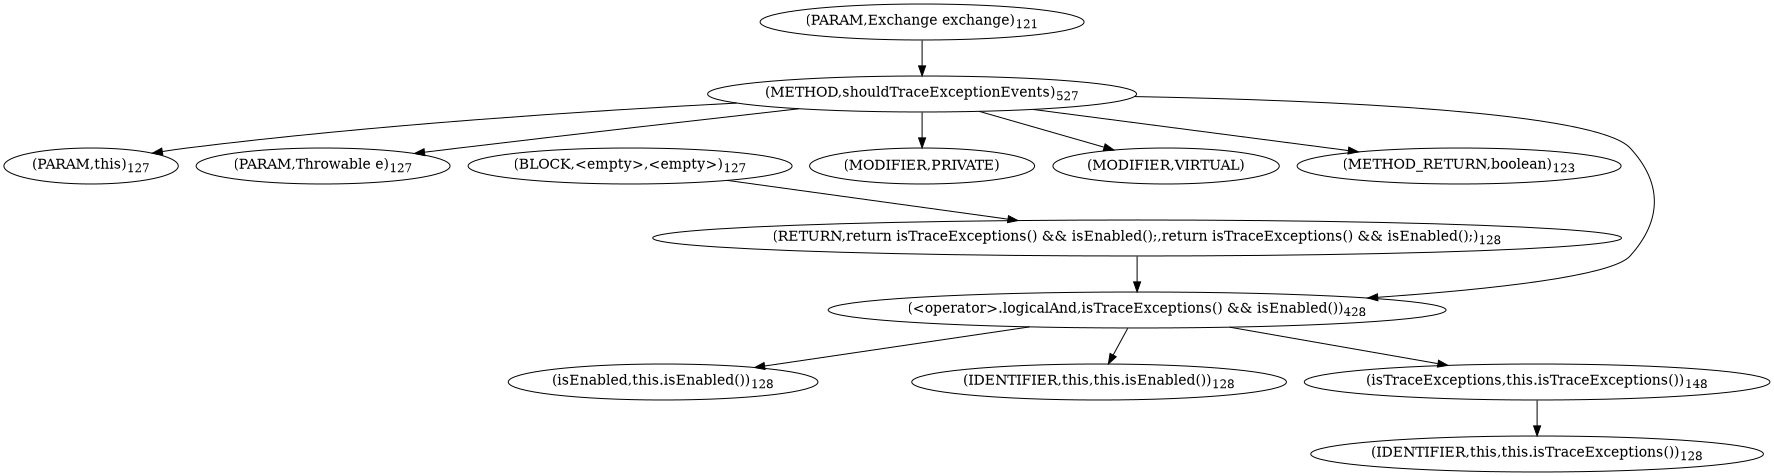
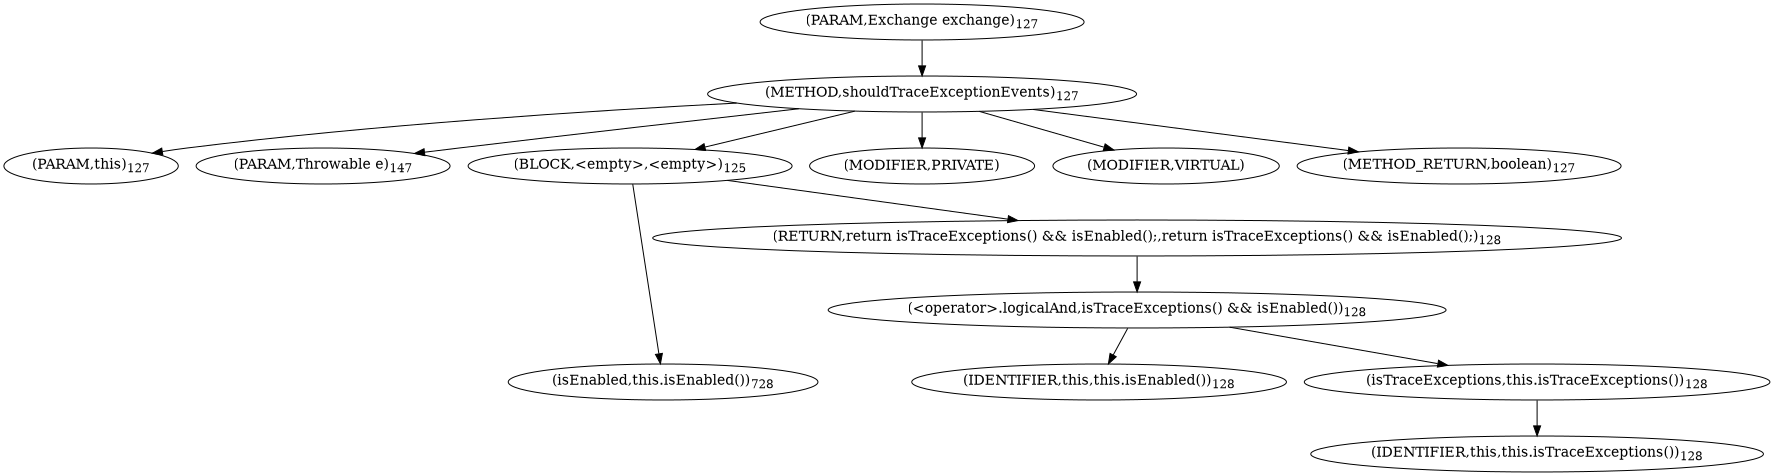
node "(PARAM,Exchange exchange)": text "121" -> "127"
node "(METHOD,shouldTraceExceptionEvents)": text "527" -> "127"
edge "(METHOD,shouldTraceExceptionEvents)" -> "(<operator>.logicalAnd,isTraceExceptions() && isEnabled())": now "(METHOD,shouldTraceExceptionEvents)" -> "(BLOCK,<empty>,<empty>)"
node "(PARAM,Throwable e)": text "127" -> "147"
node "(BLOCK,<empty>,<empty>)": text "127" -> "125"
node "(METHOD_RETURN,boolean)": text "123" -> "127"
node "(<operator>.logicalAnd,isTraceExceptions() && isEnabled())": text "428" -> "128"
edge "(<operator>.logicalAnd,isTraceExceptions() && isEnabled())" -> "(isEnabled,this.isEnabled())": now "(BLOCK,<empty>,<empty>)" -> "(isEnabled,this.isEnabled())"
node "(isEnabled,this.isEnabled())": text "128" -> "728"
node "(isTraceExceptions,this.isTraceExceptions())": text "148" -> "128"
